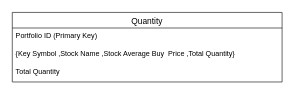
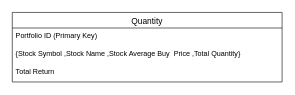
node "{Key Symbol ,Stock Name ,Stock Average Buy Price ,Total Quantity}": label "{Key Symbol ,Stock Name ,Stock Average Buy Price ,Total Quantity}" -> "{Stock Symbol ,Stock Name ,Stock Average Buy Price ,Total Quantity}"
node "Total Quantity": label "Total Quantity" -> "Total Return"
